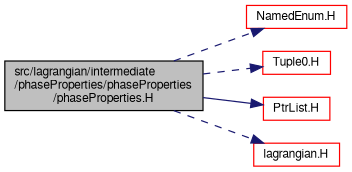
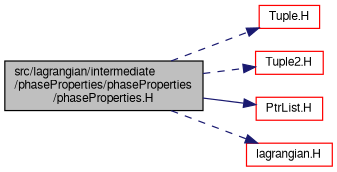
node "NamedEnum.H": label "NamedEnum.H" -> "Tuple.H"
node "Tuple0.H": label "Tuple0.H" -> "Tuple2.H"
